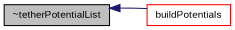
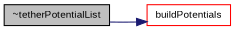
edge "buildPotentials" -> "~tetherPotentialList": reversed
